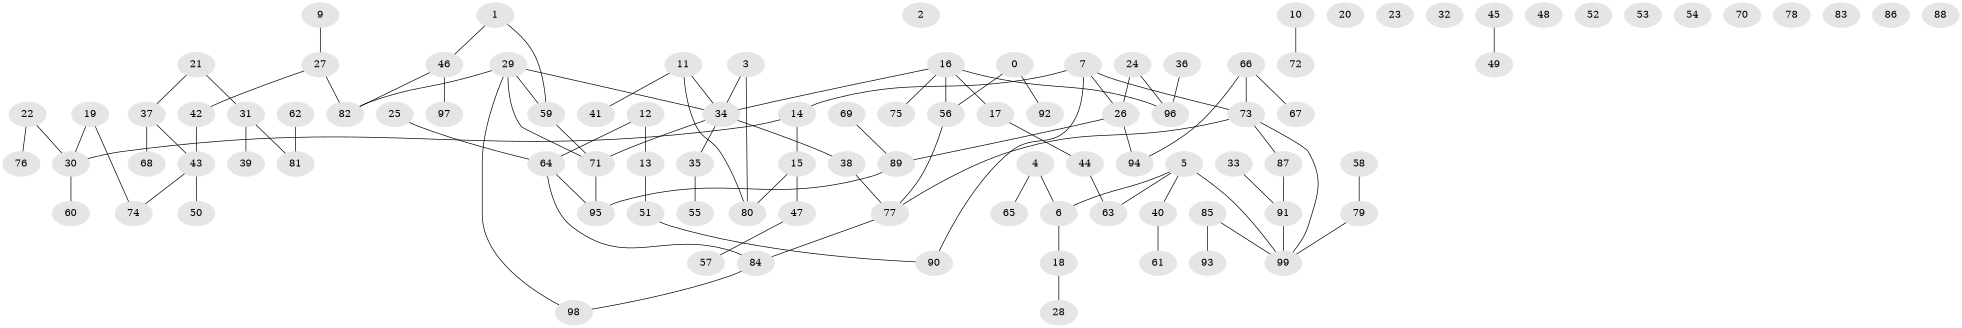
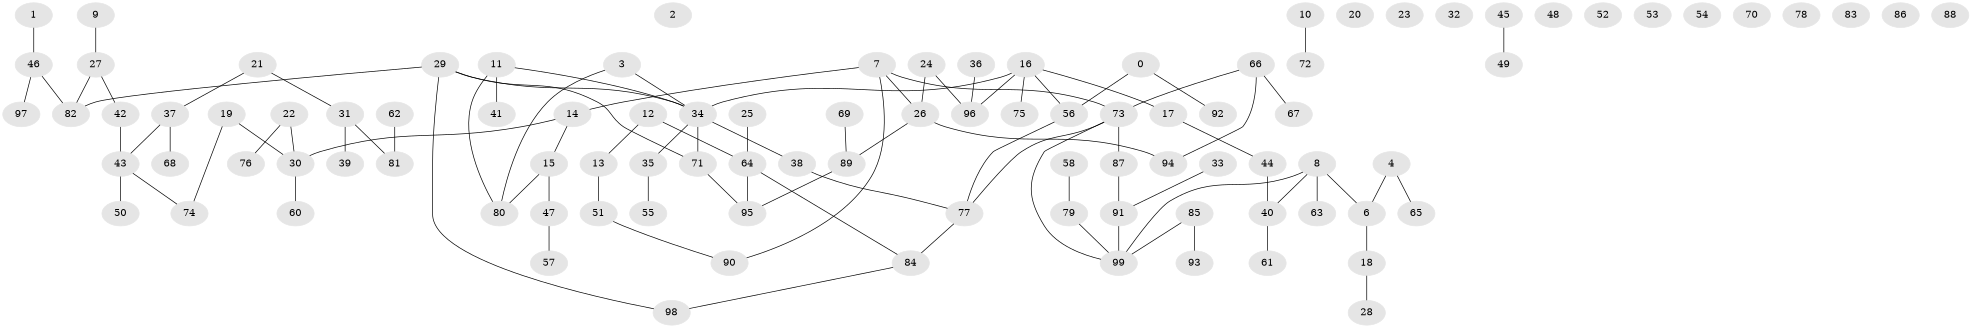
node "59": removed
node "5": label "5" -> "8"
edge "44" -- "63": now "44" -- "40"
